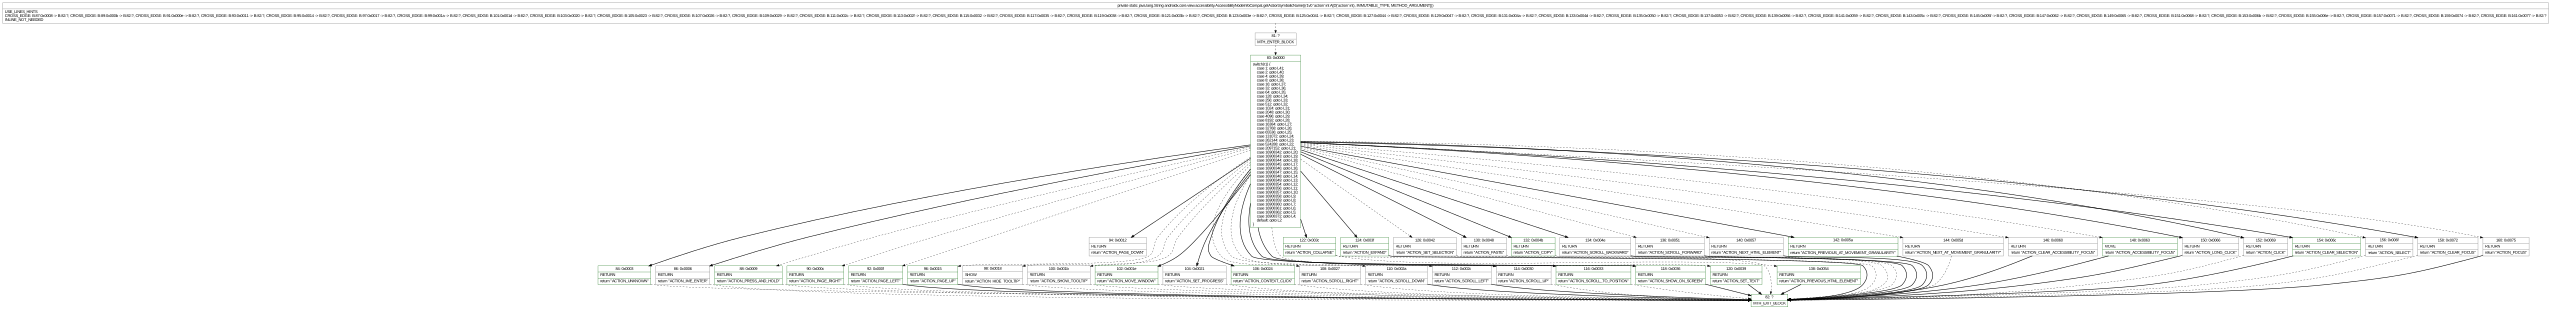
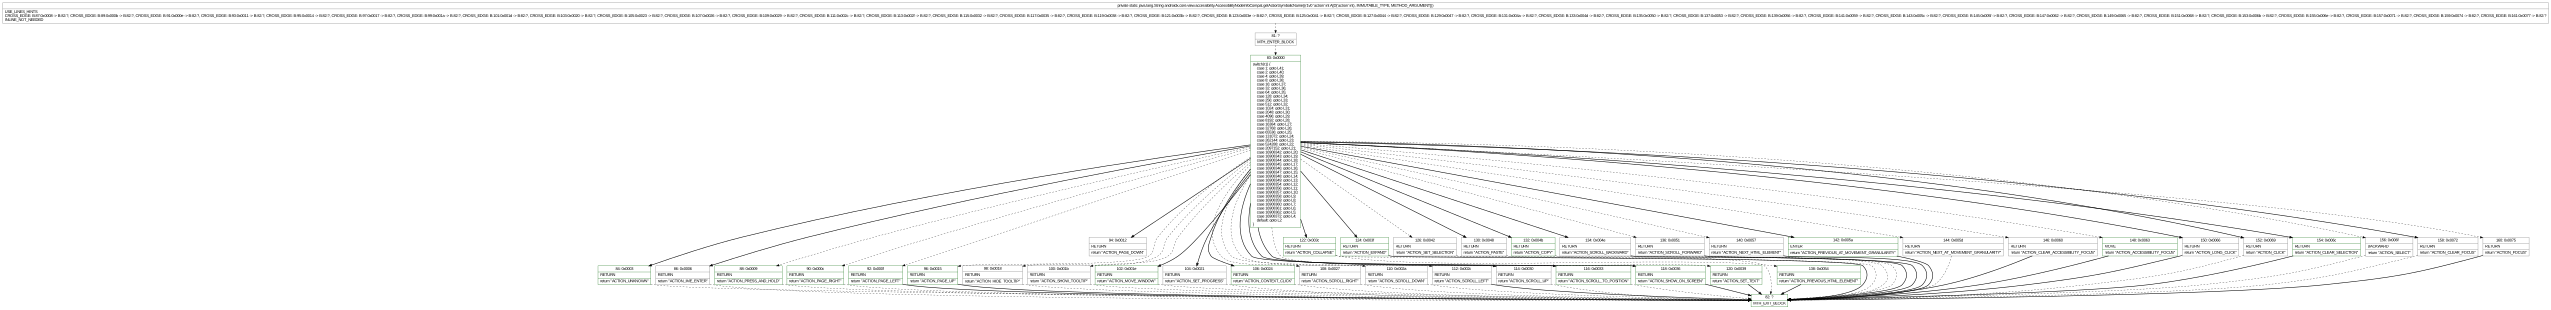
node "142: 0x005a": text "RETURN" -> "ENTER"
node "156: 0x006f": text "RETURN" -> "BACKWARD"
node "98: 0x0018": text "SHOW" -> "RETURN"
edge "110: 0x002a" -> "82: ?": style bold -> dashed
